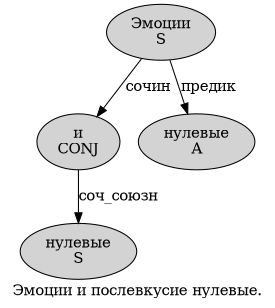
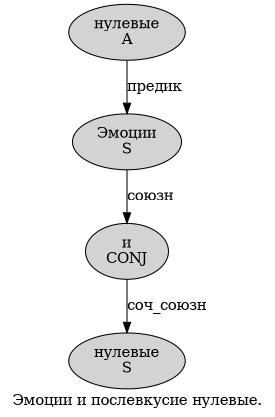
edge "Эмоции S" -> "нулевые A": reversed
edge "Эмоции S" -> "и CONJ": label "сочин" -> "союзн"
